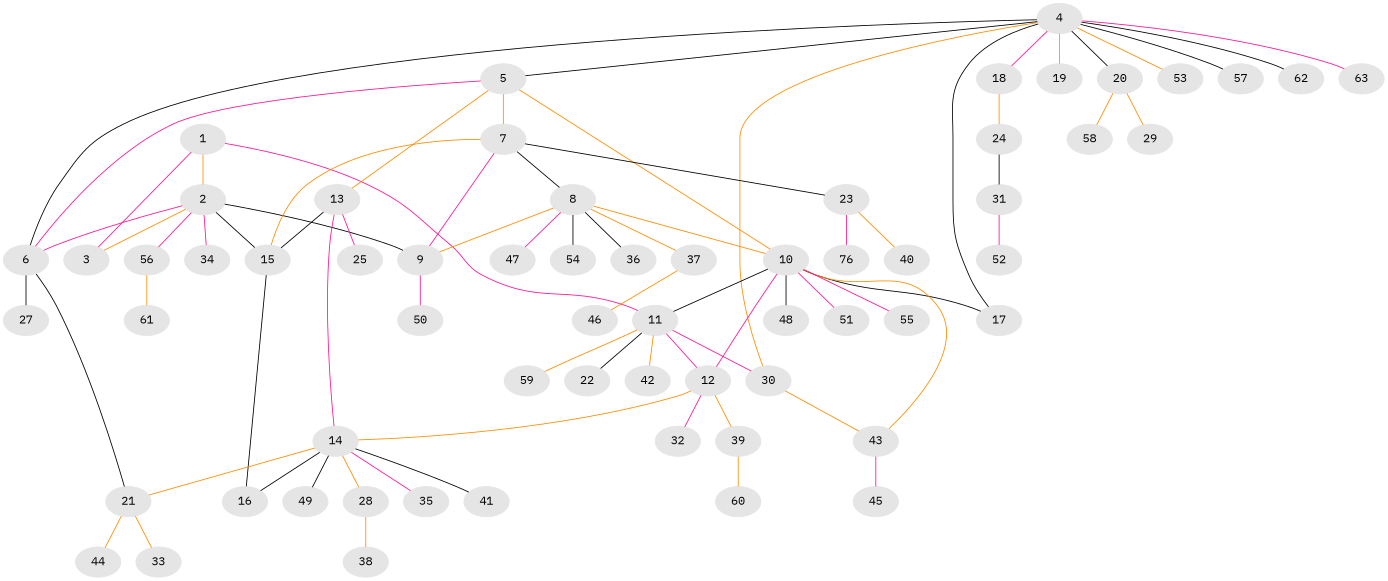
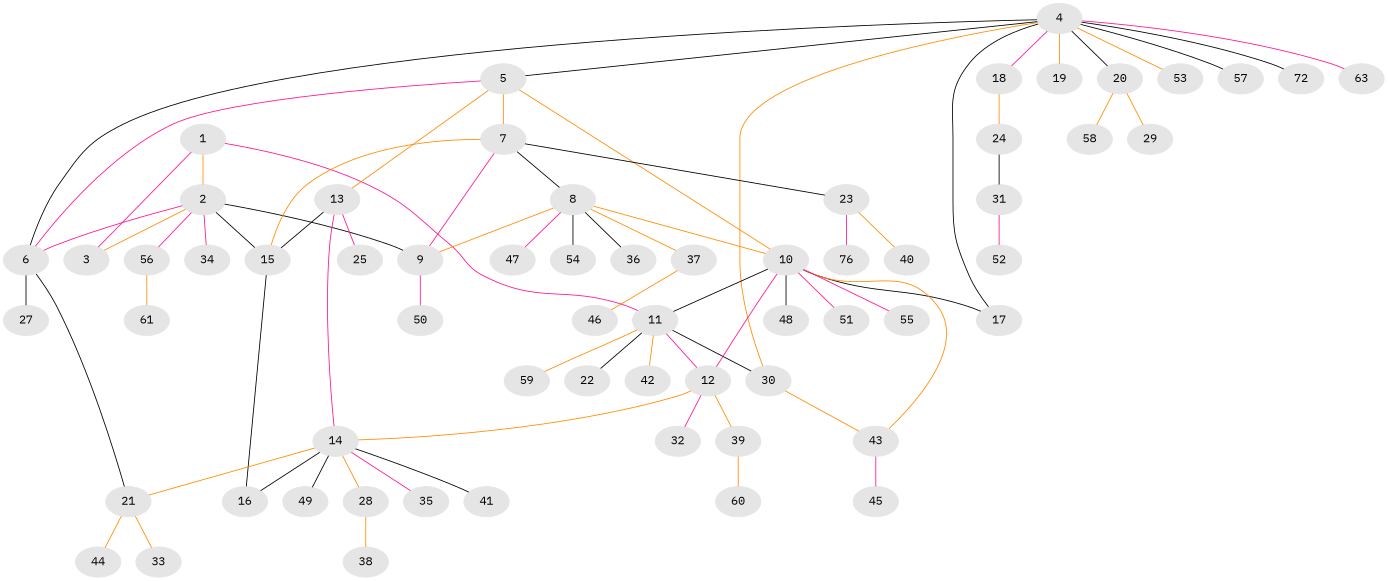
node "62": label "62" -> "72"
edge "11" -- "30": color deeppink -> black
